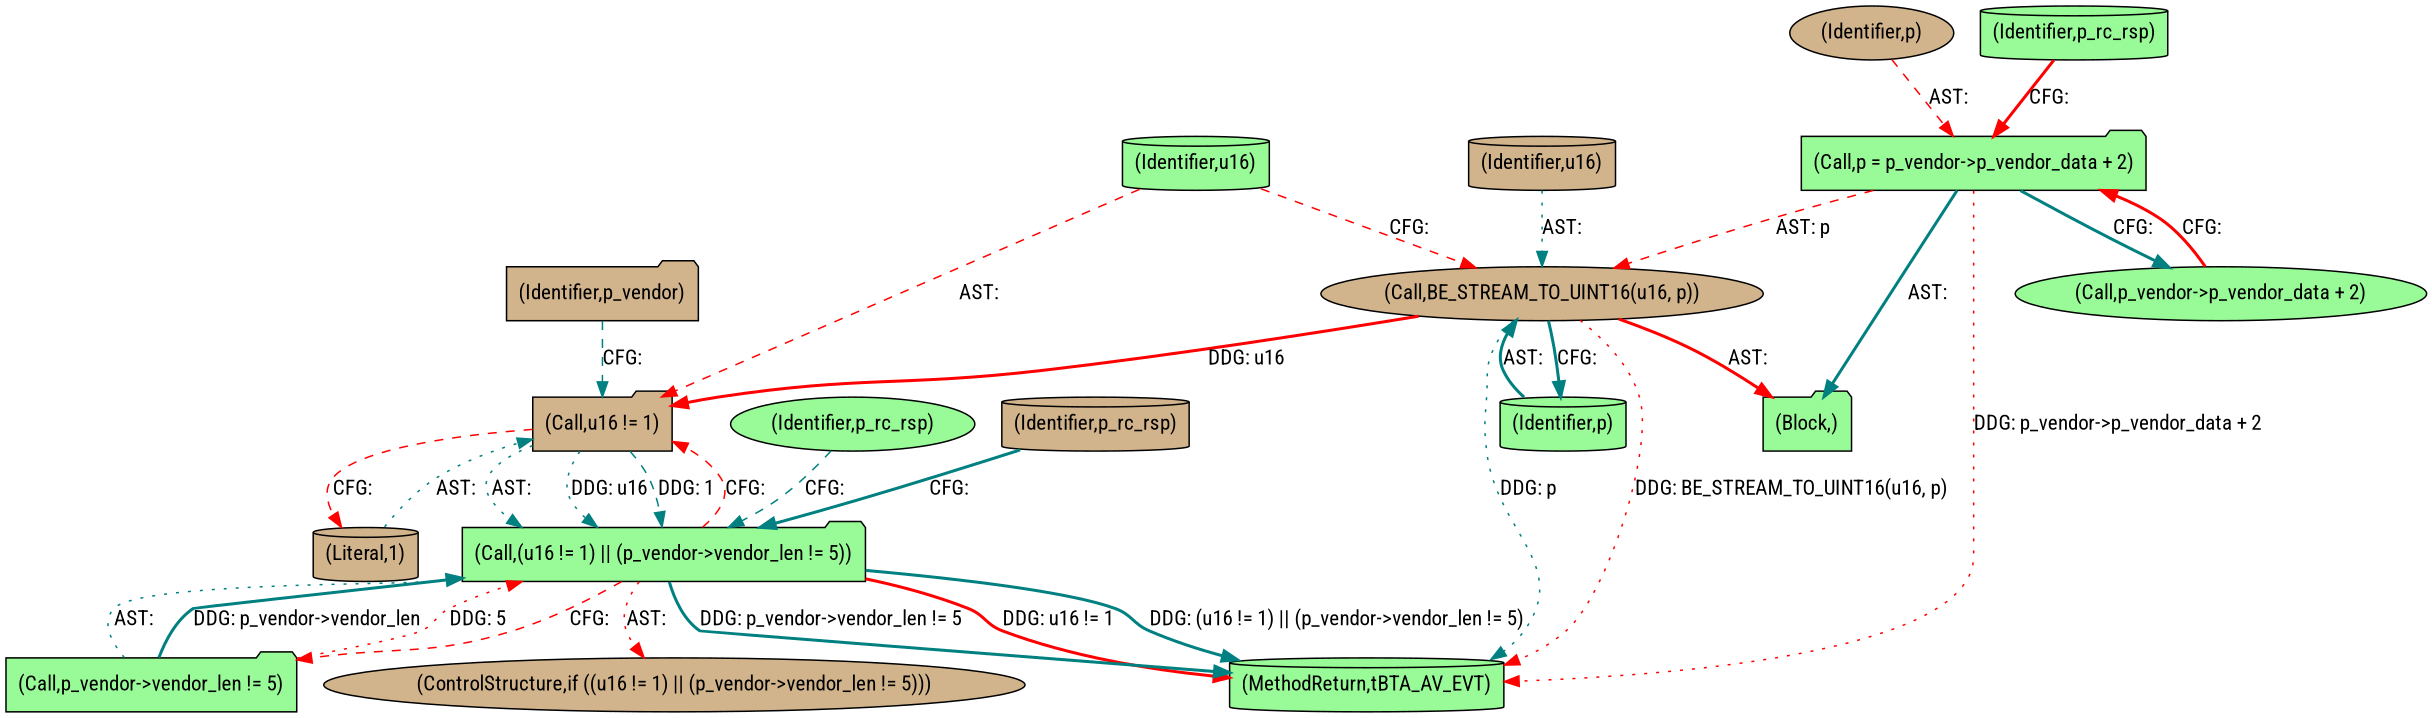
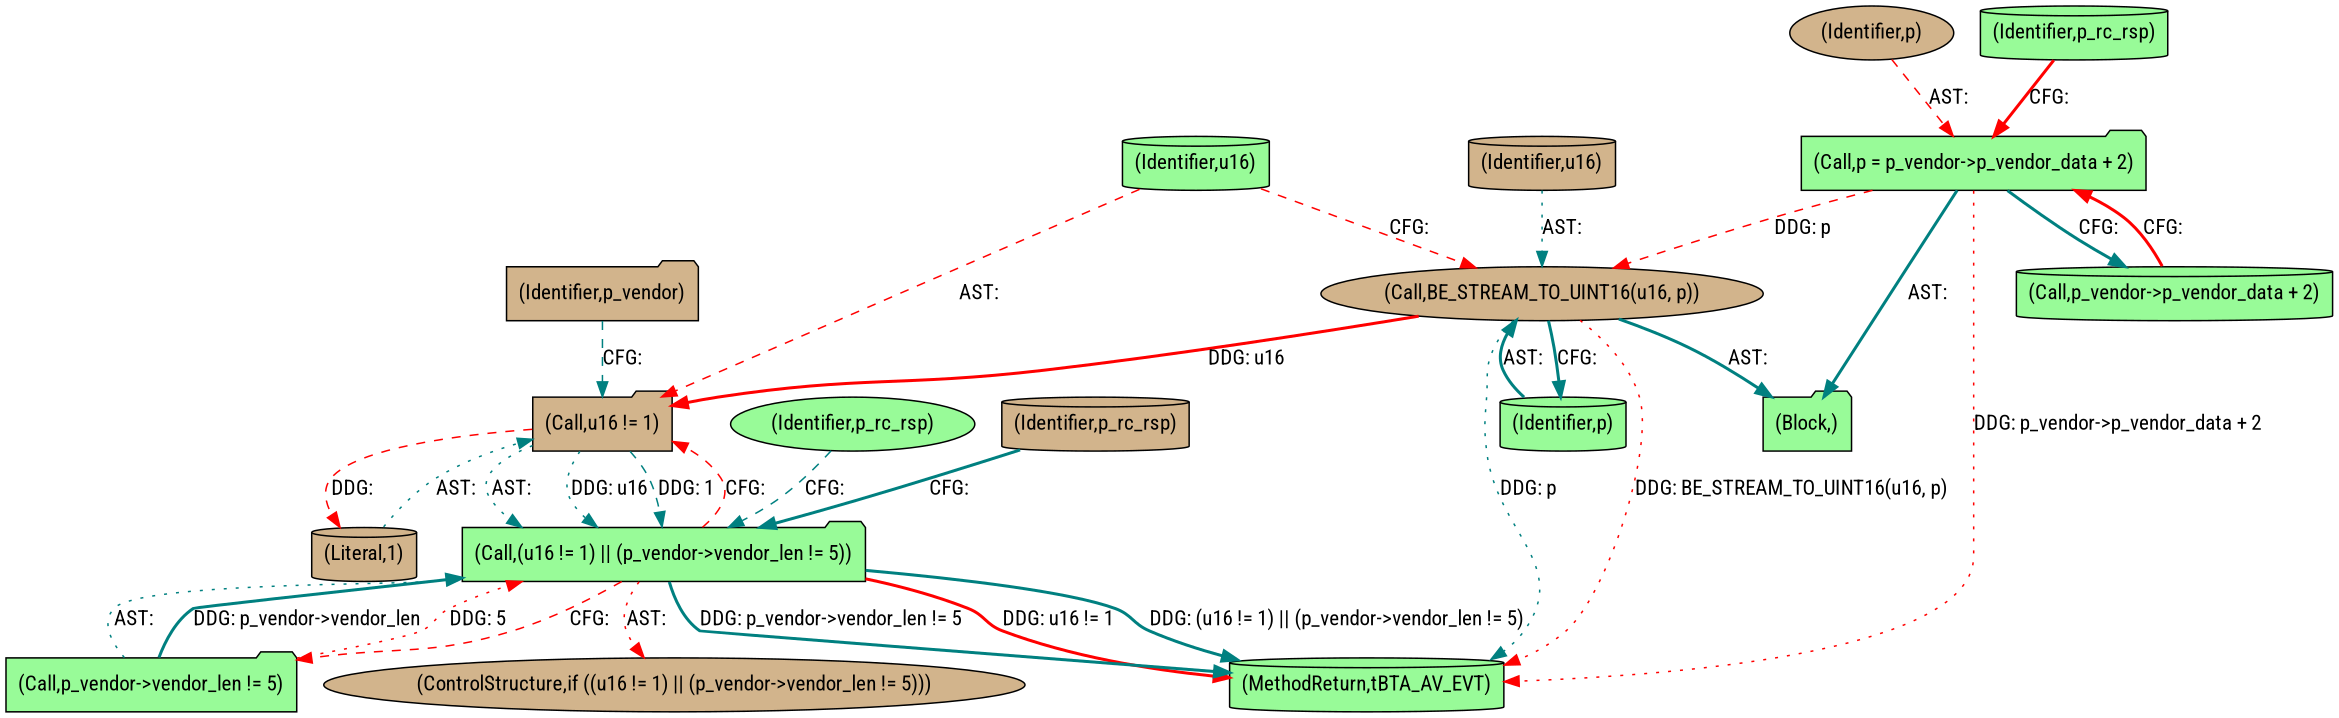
edge "(Call,p = p_vendor->p_vendor_data + 2)" -> "(Call,BE_STREAM_TO_UINT16(u16, p))": label "AST: p" -> "DDG: p"
node "(Call,p_vendor->p_vendor_data + 2)": shape ellipse -> cylinder
edge "(Call,BE_STREAM_TO_UINT16(u16, p))" -> "(Block,)": color red -> teal
edge "(Call,u16 != 1)" -> "(Literal,1)": label "CFG: " -> "DDG: "
